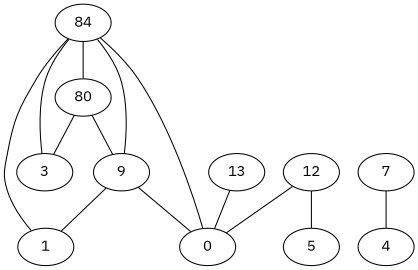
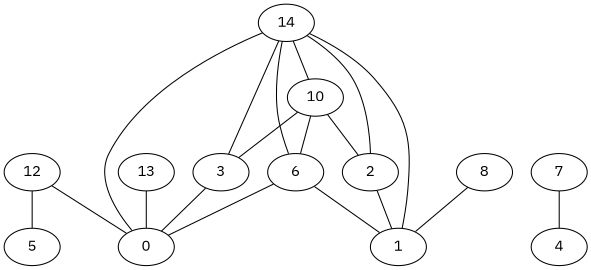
node "84": label "84" -> "14"
node "80": label "80" -> "10"
node "9": label "9" -> "6"
node "2": added
node "8": added
edge "0" -> "3": added
